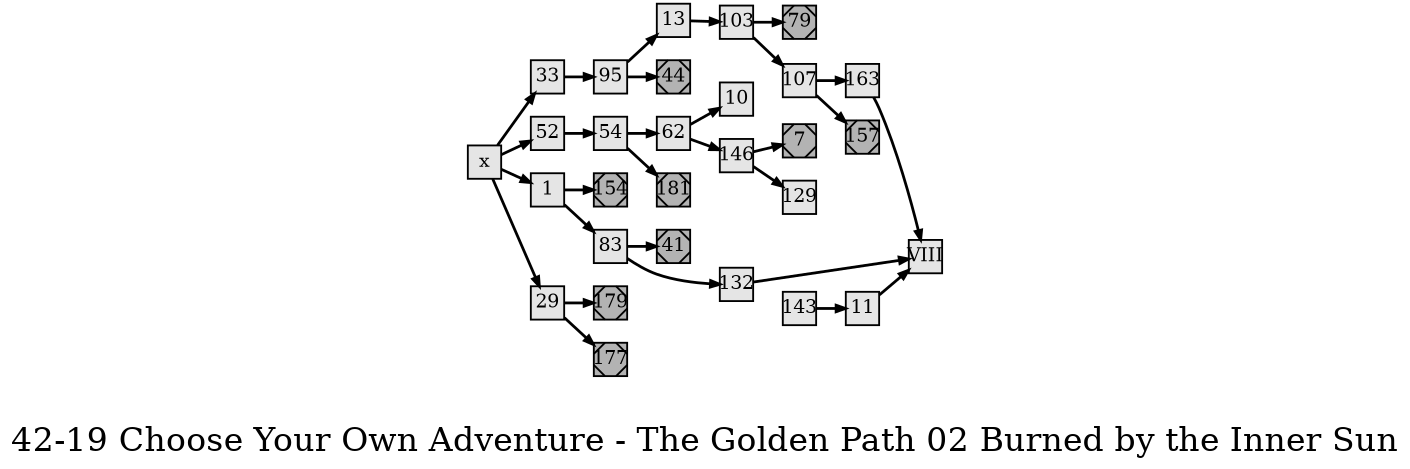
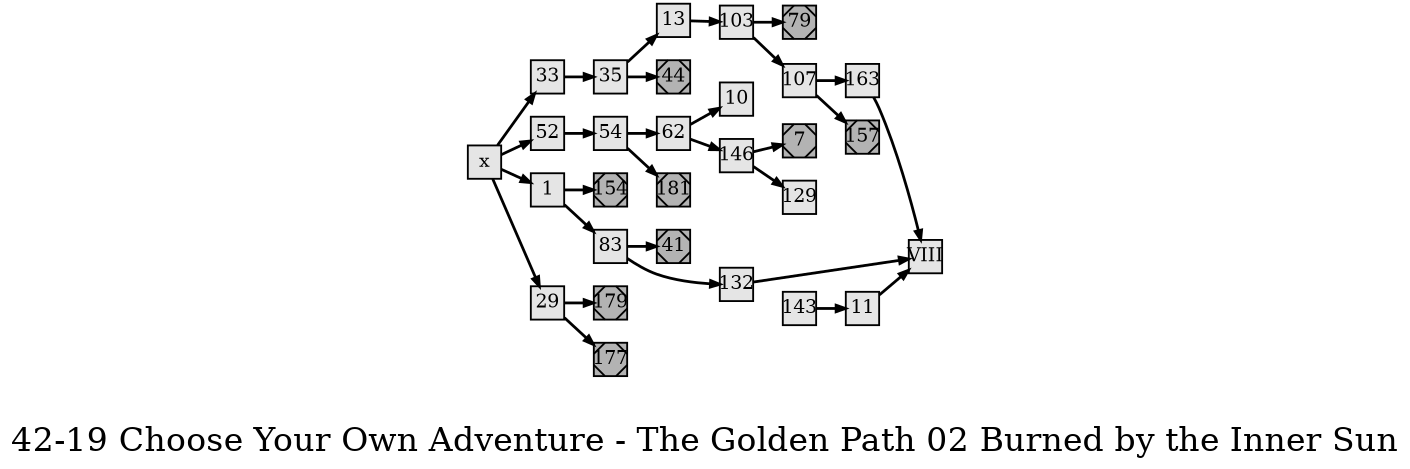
node "95": label "95" -> "35"
